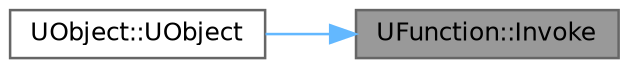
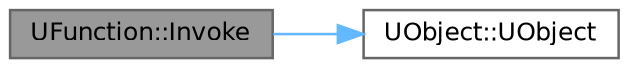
edge "UObject::UObject" -> "UFunction::Invoke": reversed
